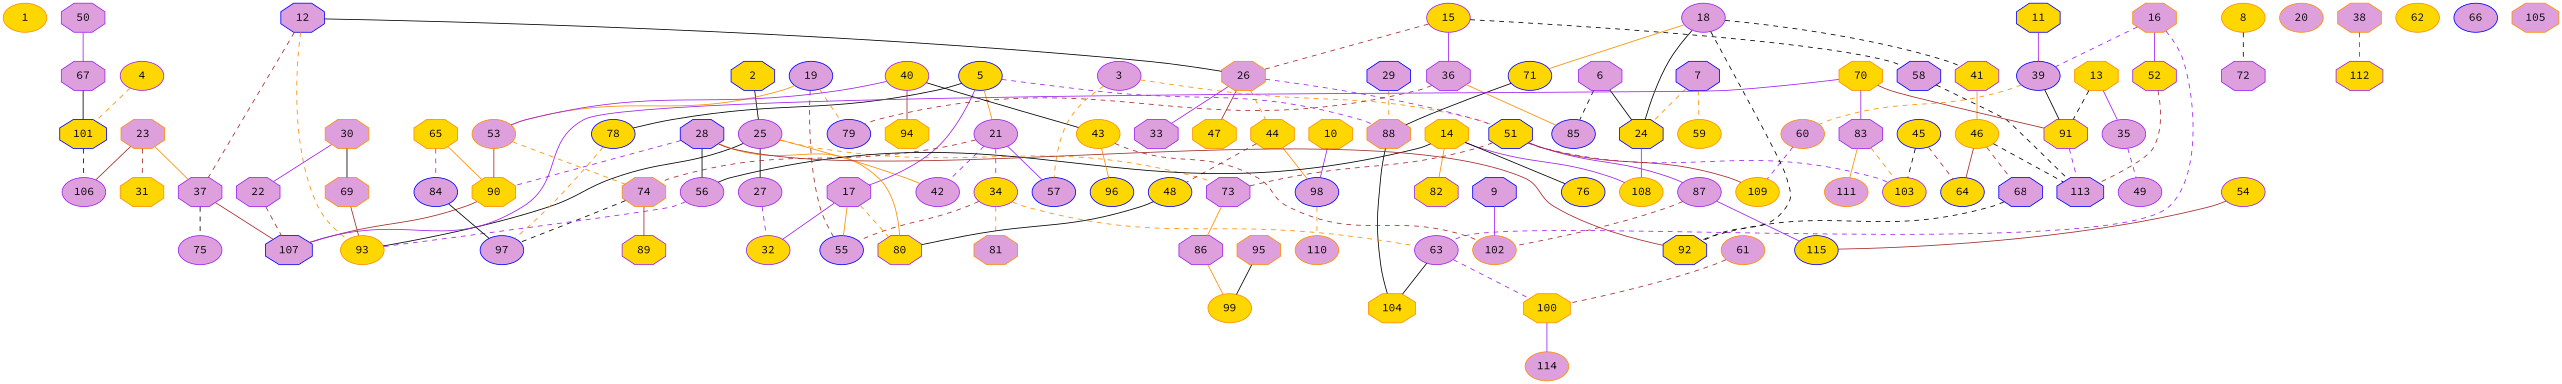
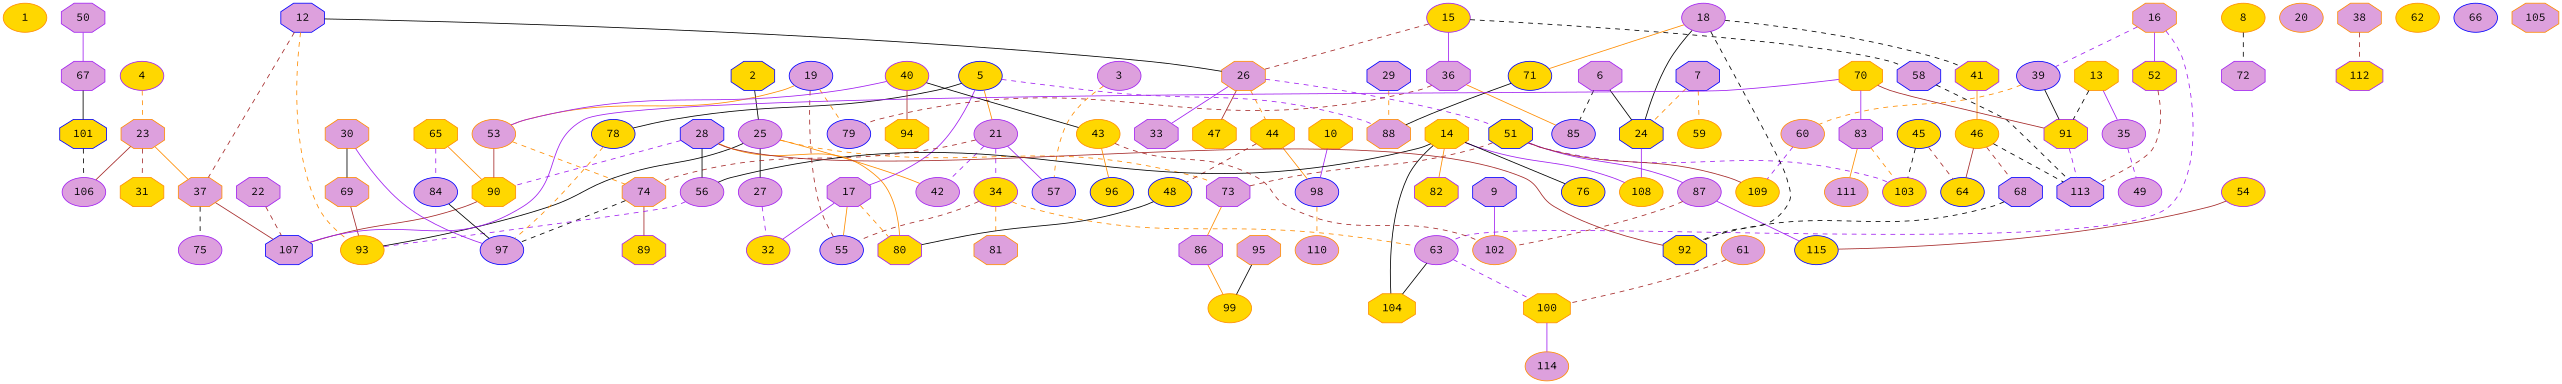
node "11": removed
edge "3" -- "51": removed
edge "4" -- "101": now "4" -- "23"
edge "30" -- "22": now "30" -- "97"
node "37": color purple -> darkorange
edge "88" -- "104": now "14" -- "104"
